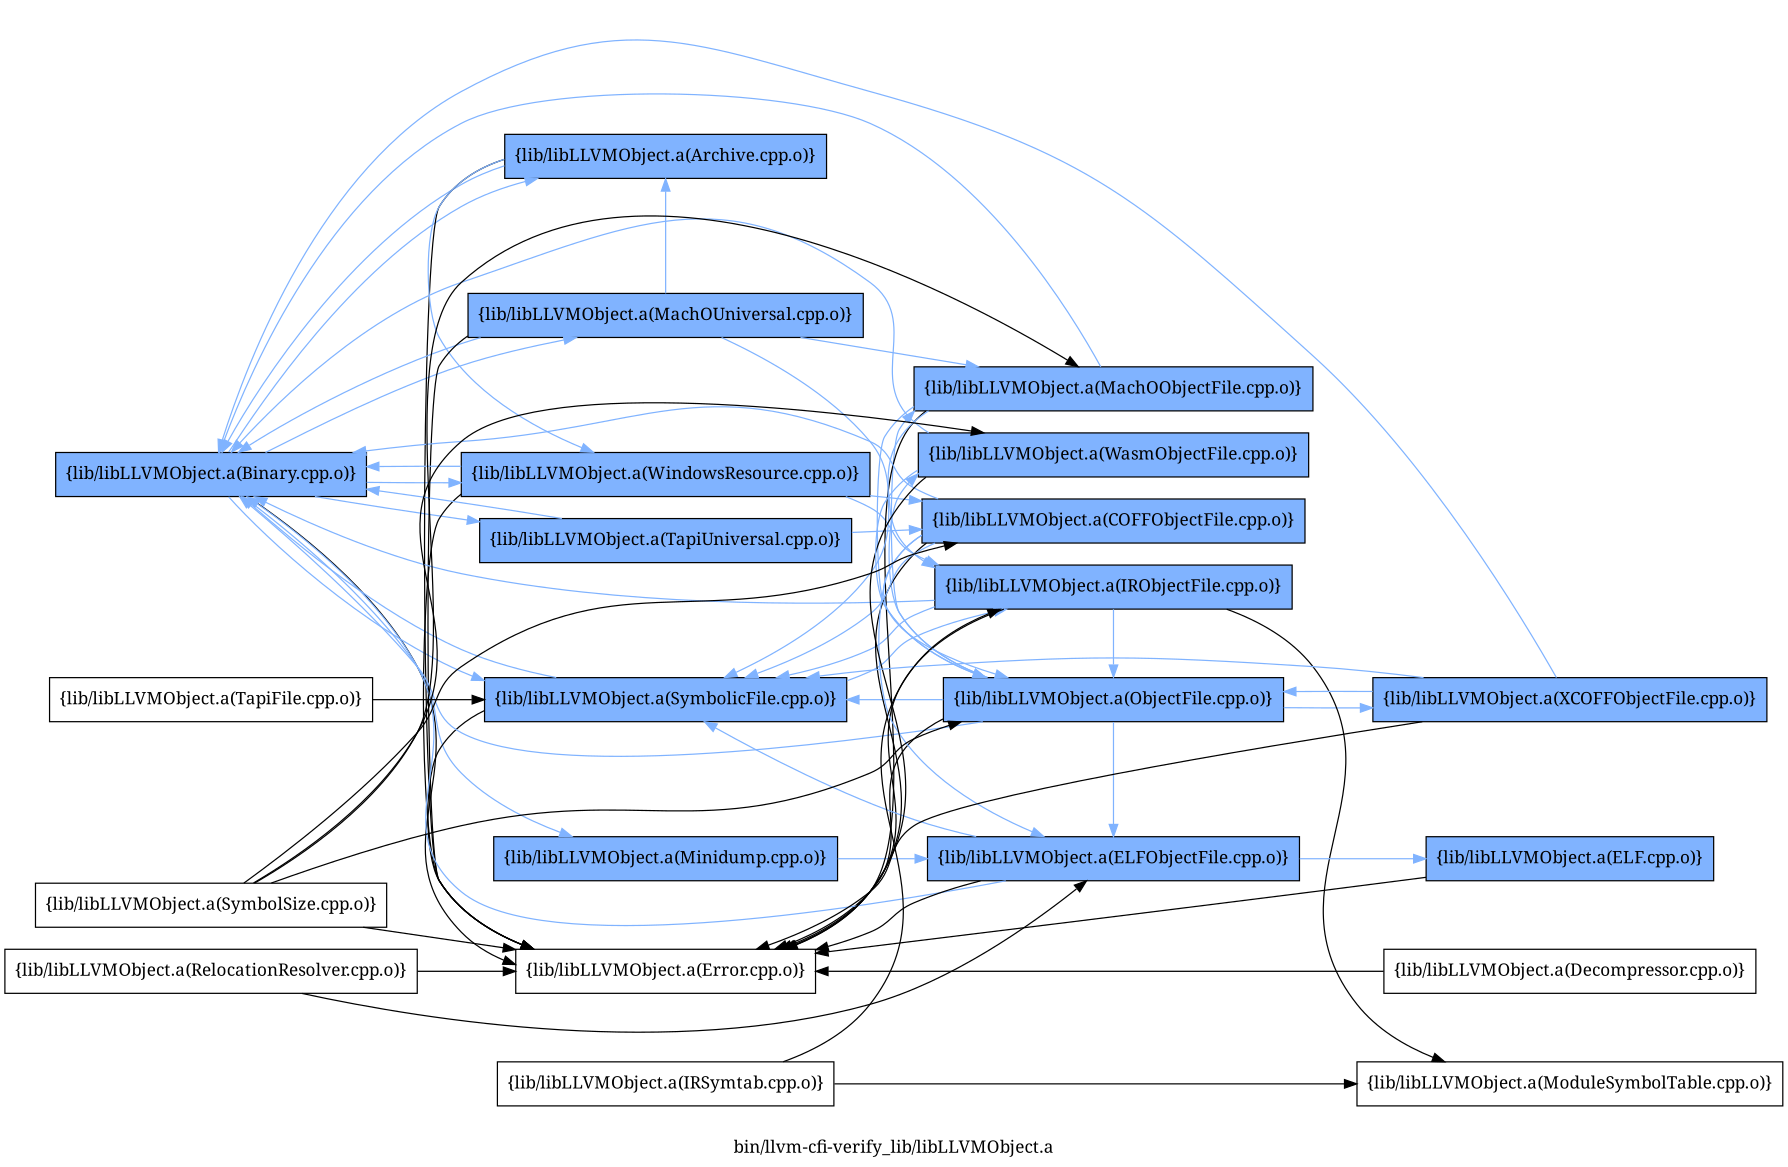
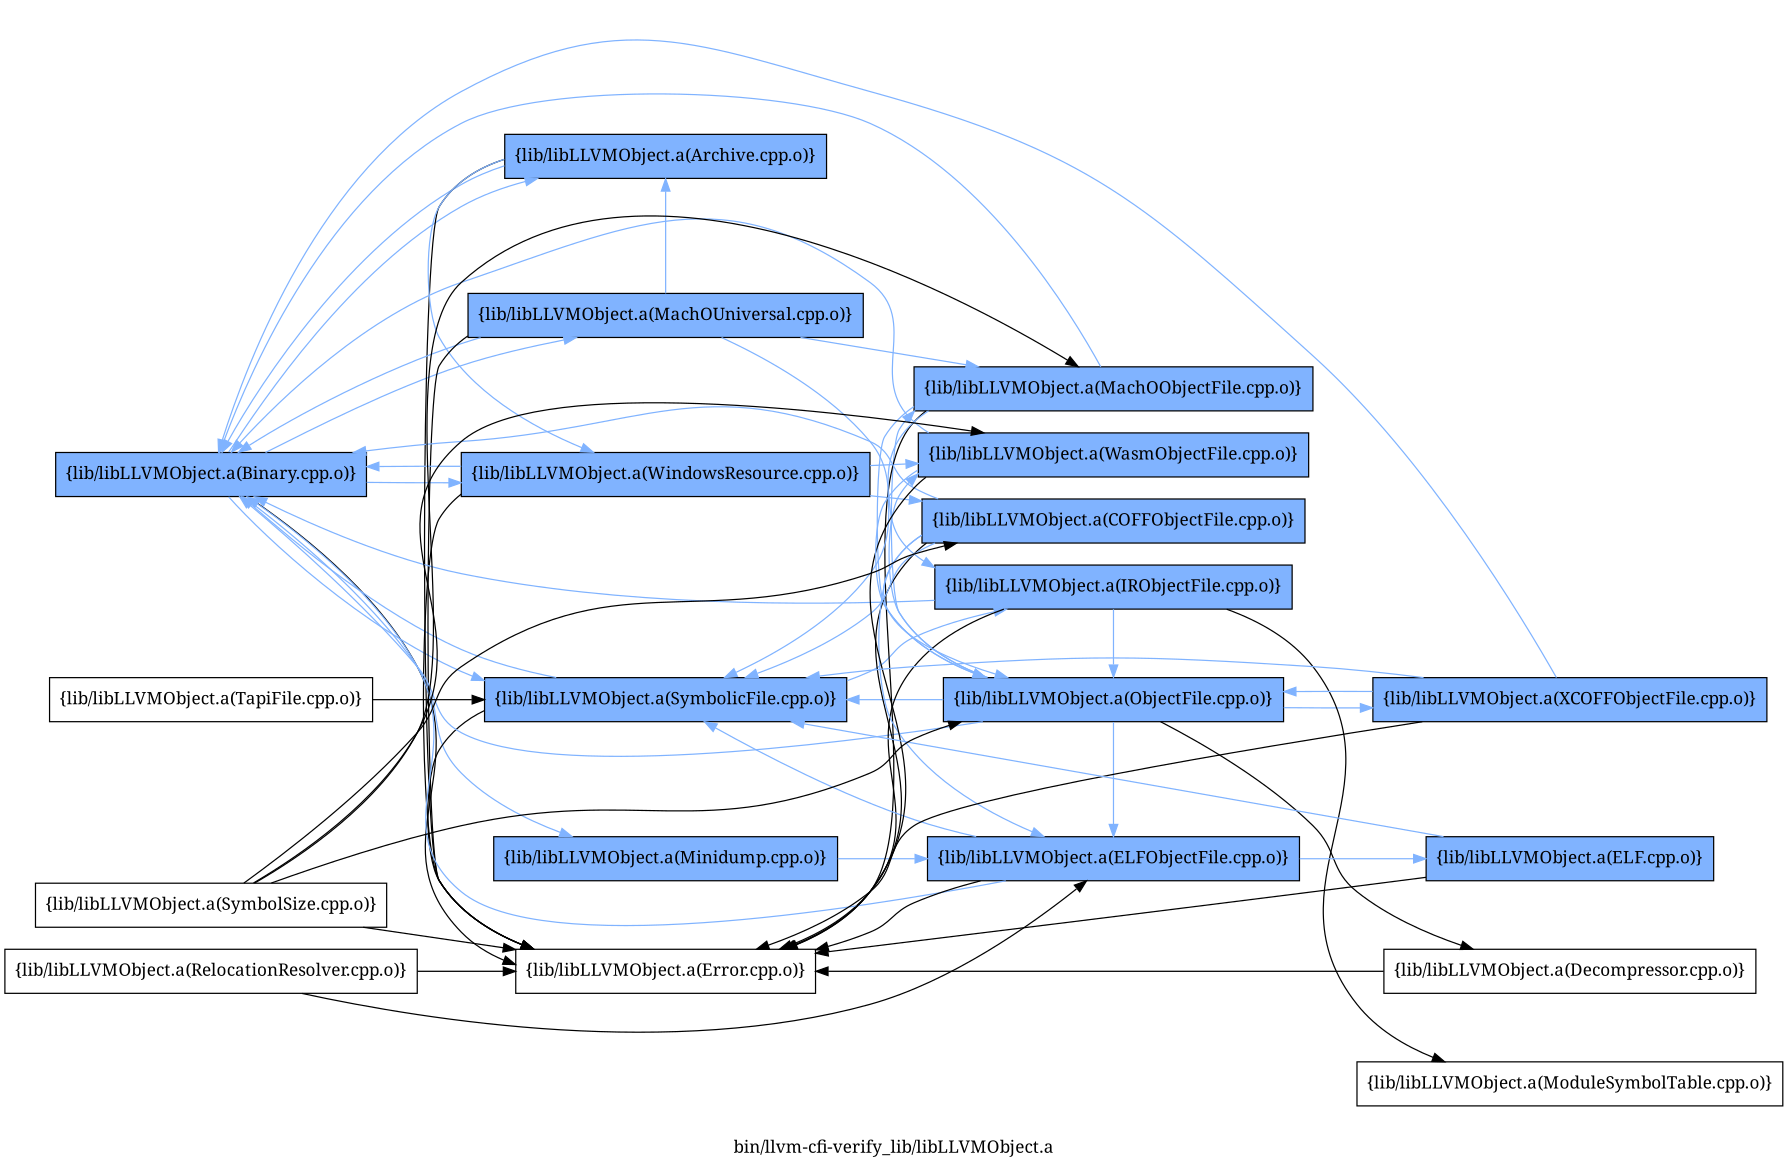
edge "{lib/libLLVMObject.a(WindowsResource.cpp.o)}" -> "{lib/libLLVMObject.a(IRObjectFile.cpp.o)}": now "{lib/libLLVMObject.a(WindowsResource.cpp.o)}" -> "{lib/libLLVMObject.a(WasmObjectFile.cpp.o)}"
node "{lib/libLLVMObject.a(TapiUniversal.cpp.o)}": removed
edge "{lib/libLLVMObject.a(IRObjectFile.cpp.o)}" -> "{lib/libLLVMObject.a(SymbolicFile.cpp.o)}": now "{lib/libLLVMObject.a(ELF.cpp.o)}" -> "{lib/libLLVMObject.a(SymbolicFile.cpp.o)}"
edge "{lib/libLLVMObject.a(ObjectFile.cpp.o)}" -> "{lib/libLLVMObject.a(Error.cpp.o)}": now "{lib/libLLVMObject.a(ObjectFile.cpp.o)}" -> "{lib/libLLVMObject.a(Decompressor.cpp.o)}"
node "{lib/libLLVMObject.a(IRSymtab.cpp.o)}": removed
